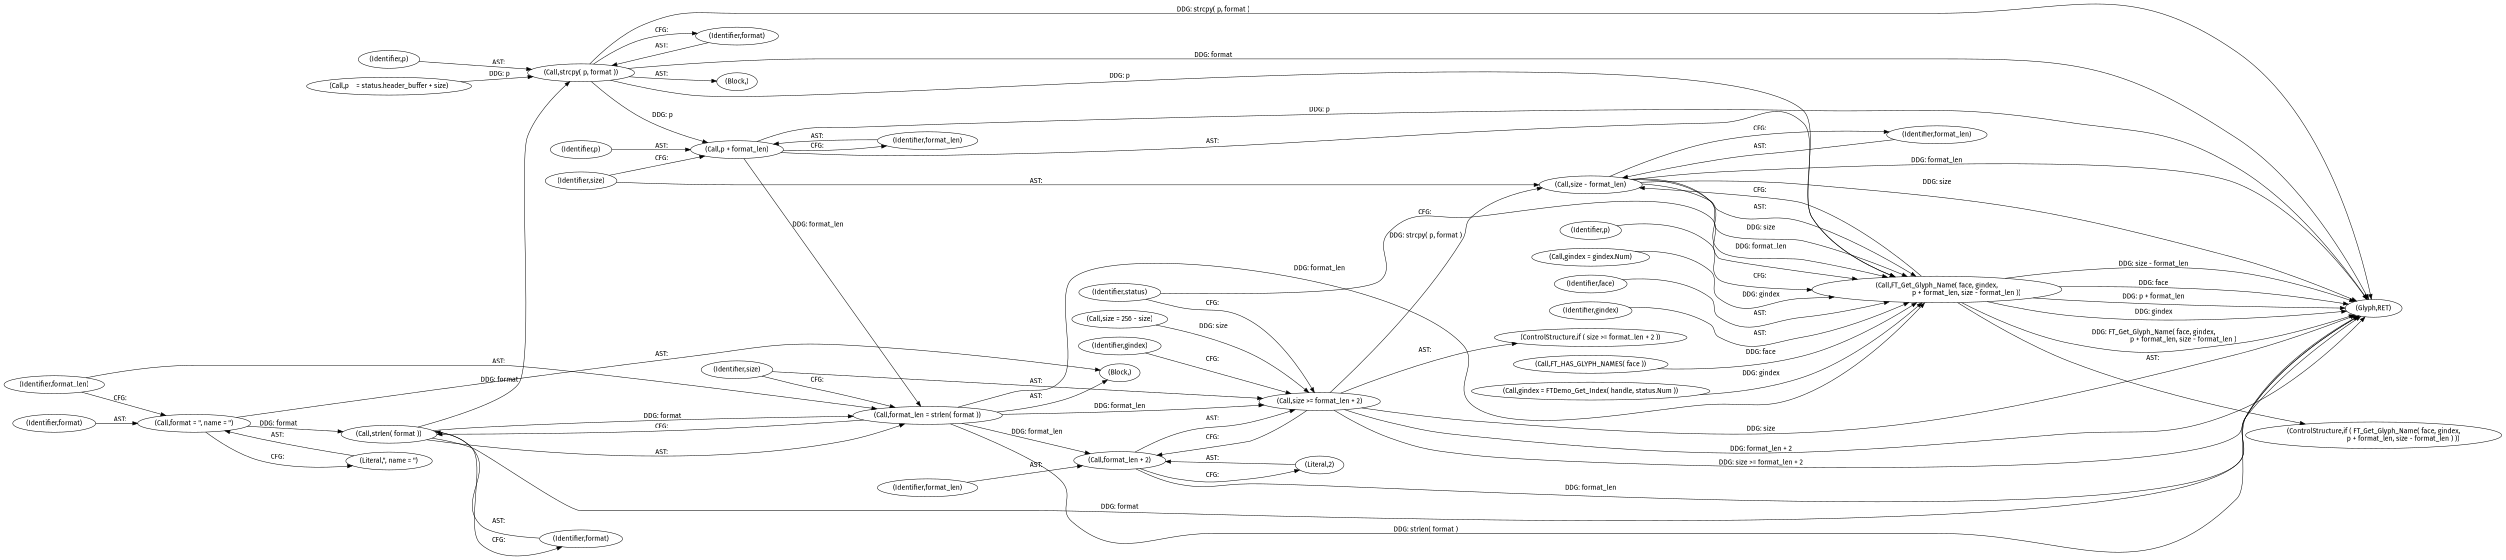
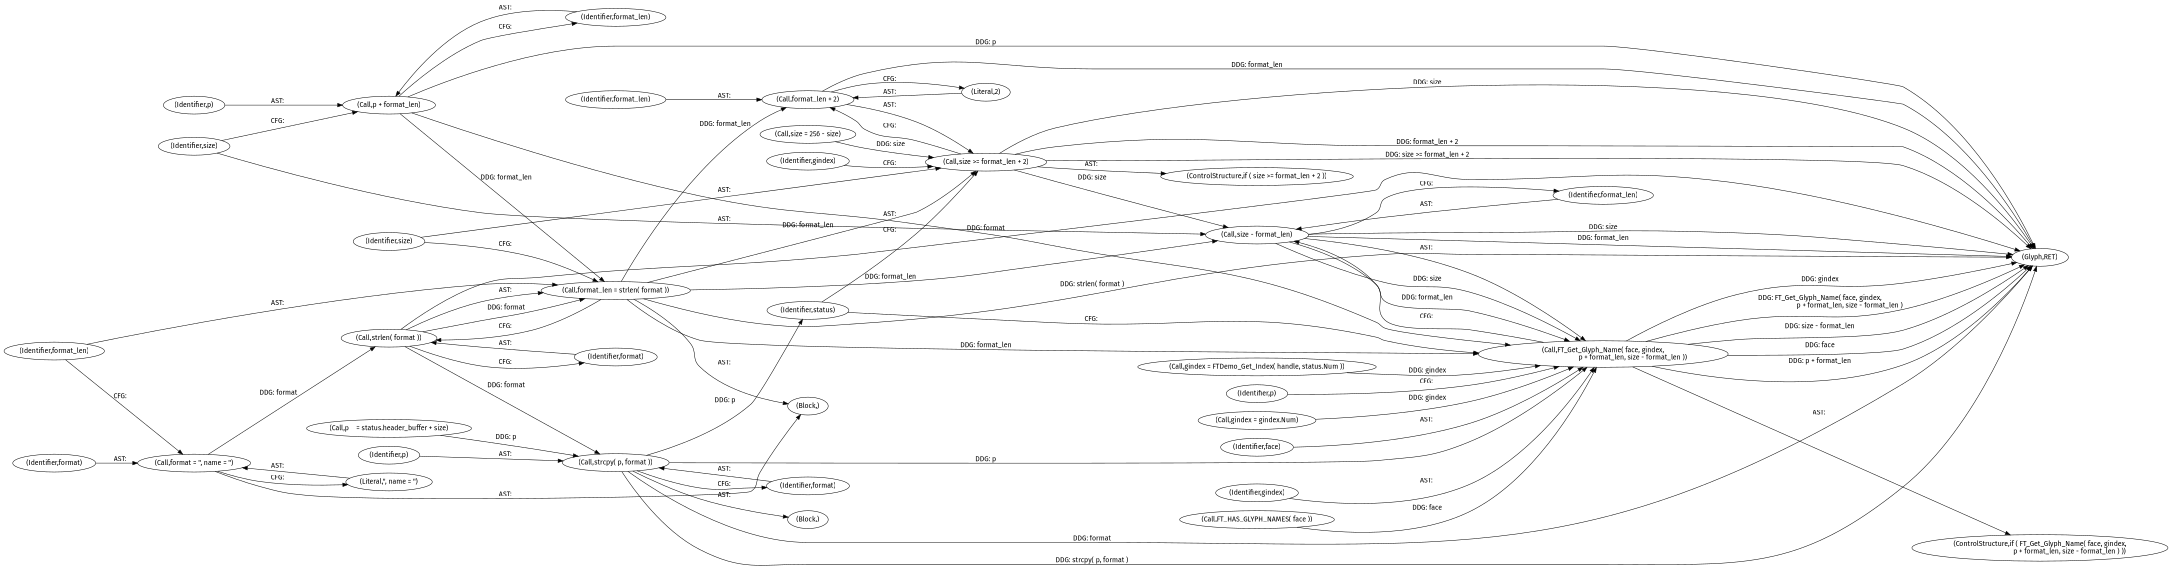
edge "(Call,strcpy( p, format ))" -> "(Call,p + format_len)": now "(Call,strcpy( p, format ))" -> "(Identifier,status)"
edge "(Call,size >= format_len + 2)" -> "(Call,size - format_len)": label "DDG: strcpy( p, format )" -> "DDG: size"
edge "(Call,format_len = strlen( format ))" -> "(Call,size - format_len)": added, label "DDG: format_len"
